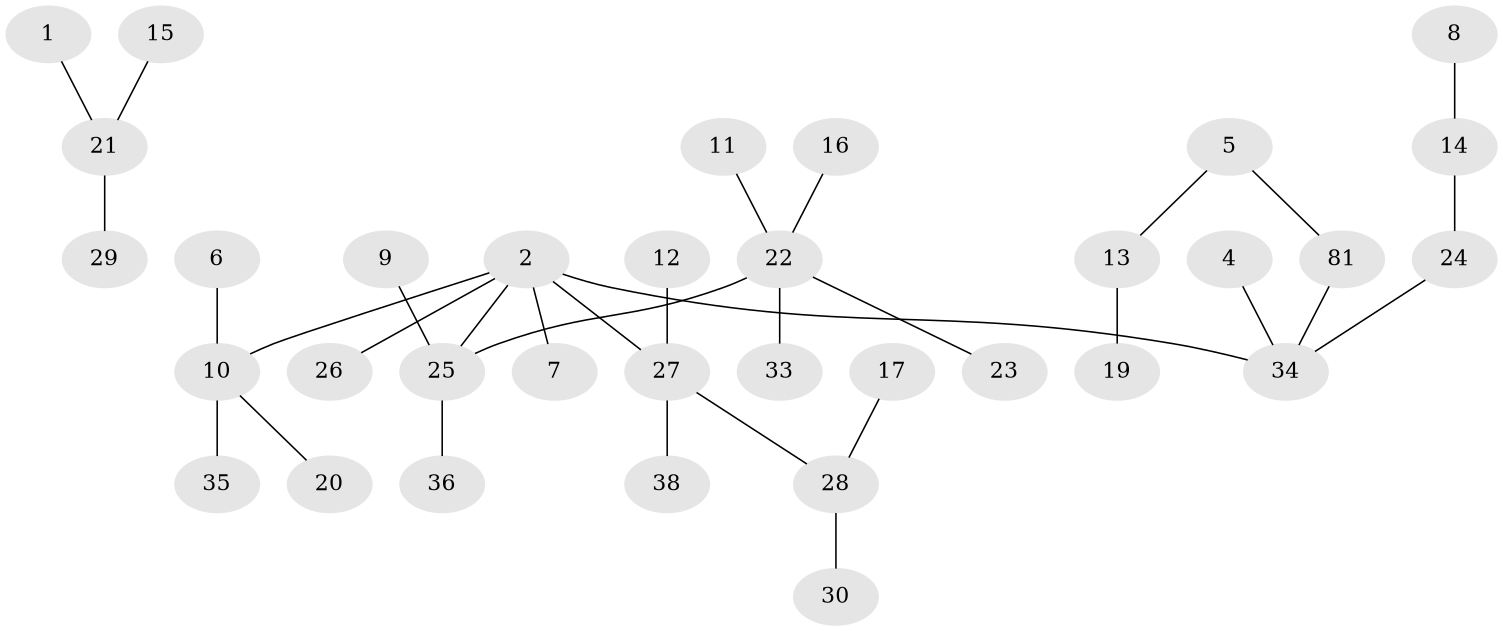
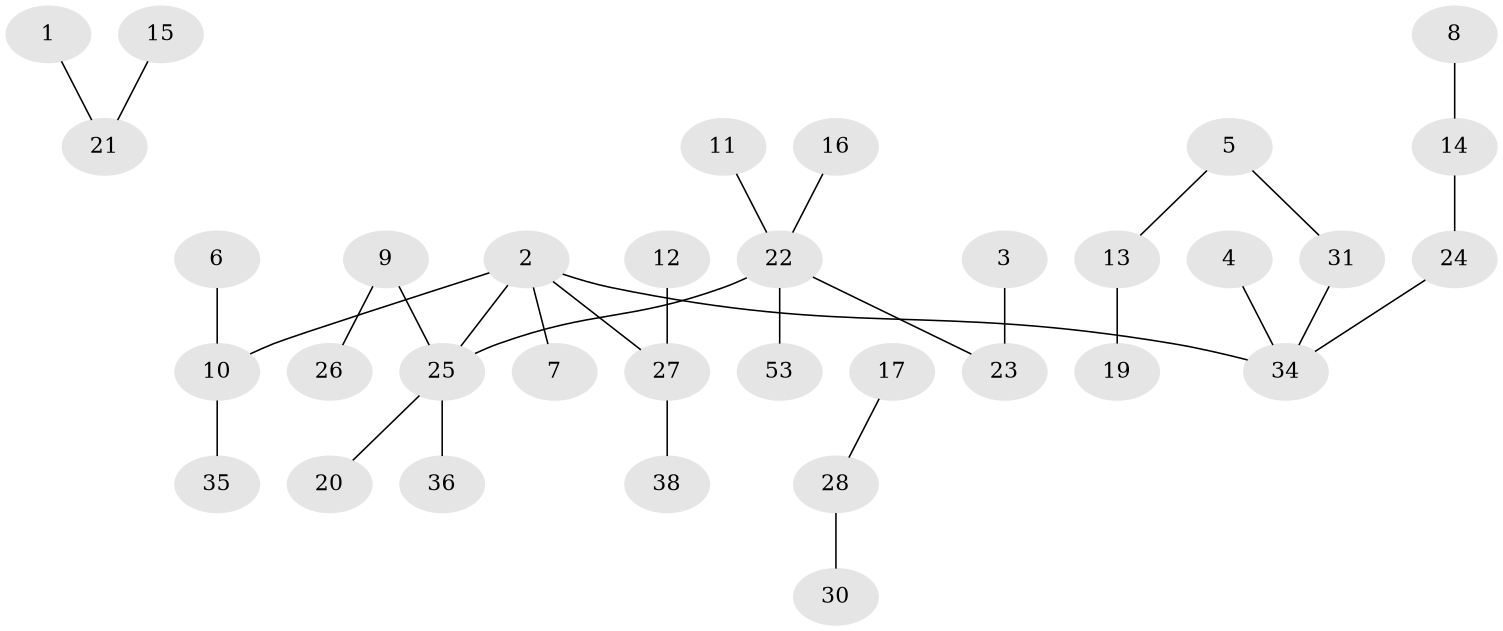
node "29": removed
node "3": added
node "81": label "81" -> "31"
edge "2" -- "26": now "9" -- "26"
node "33": label "33" -> "53"
edge "10" -- "20": now "25" -- "20"
edge "27" -- "28": removed
